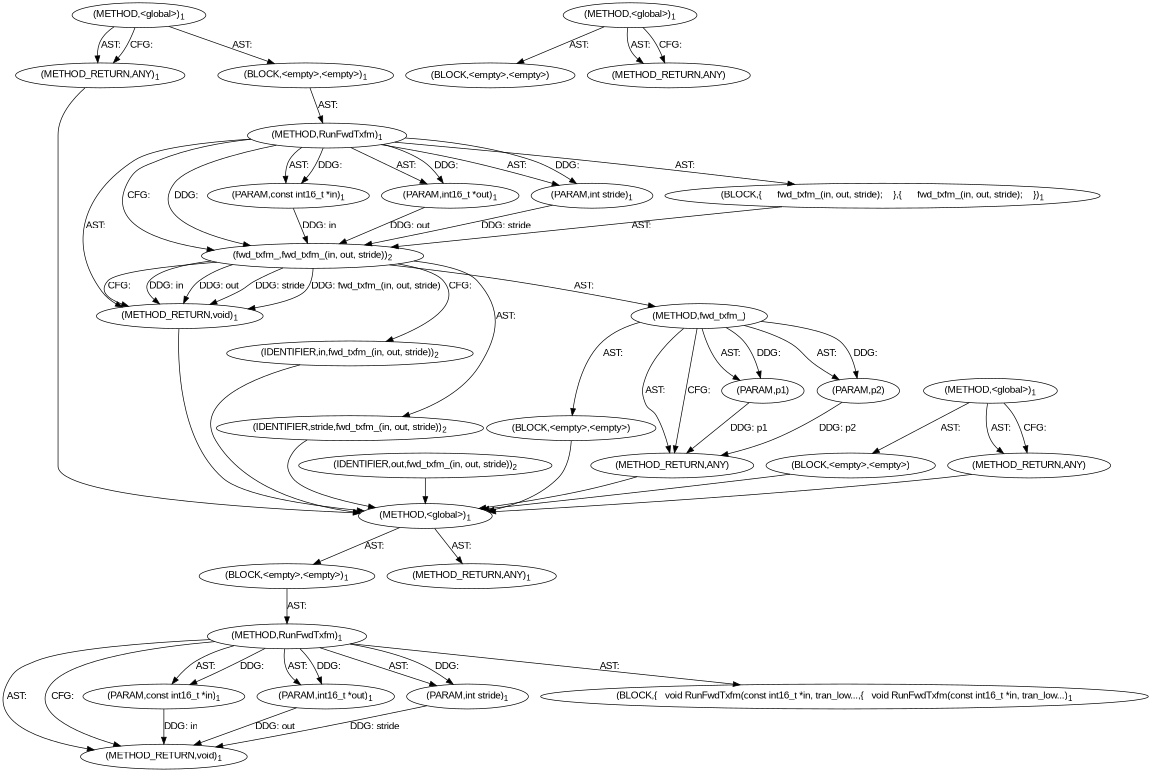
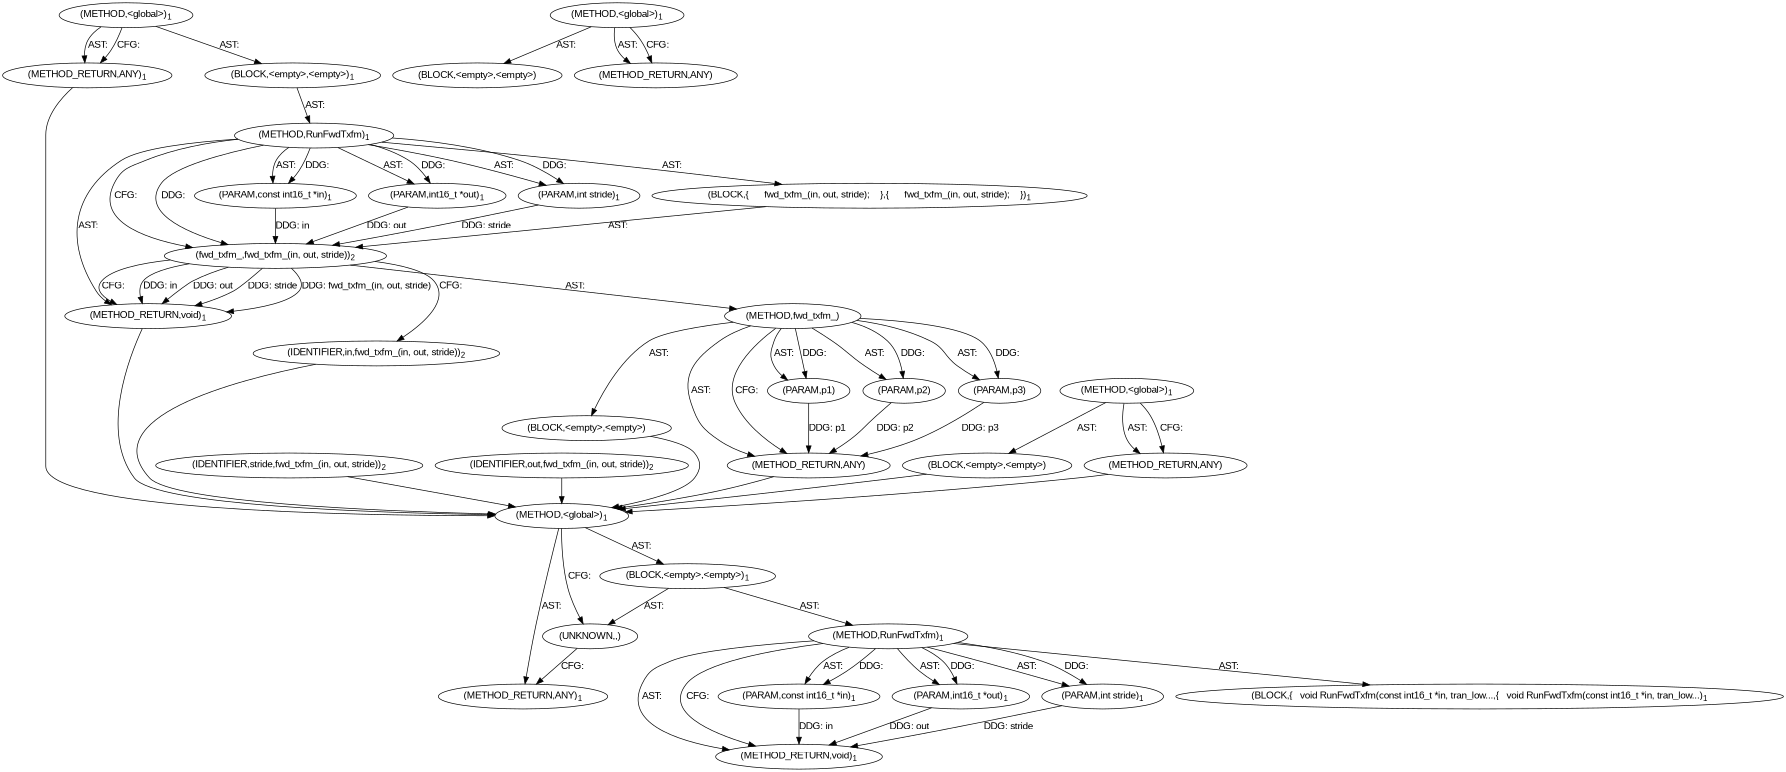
edge "(fwd_txfm_,fwd_txfm_(in, out, stride))" -> "(IDENTIFIER,stride,fwd_txfm_(in, out, stride))": removed, label "AST:"
node "(PARAM,p3)": added
node "(UNKNOWN,,)": added
